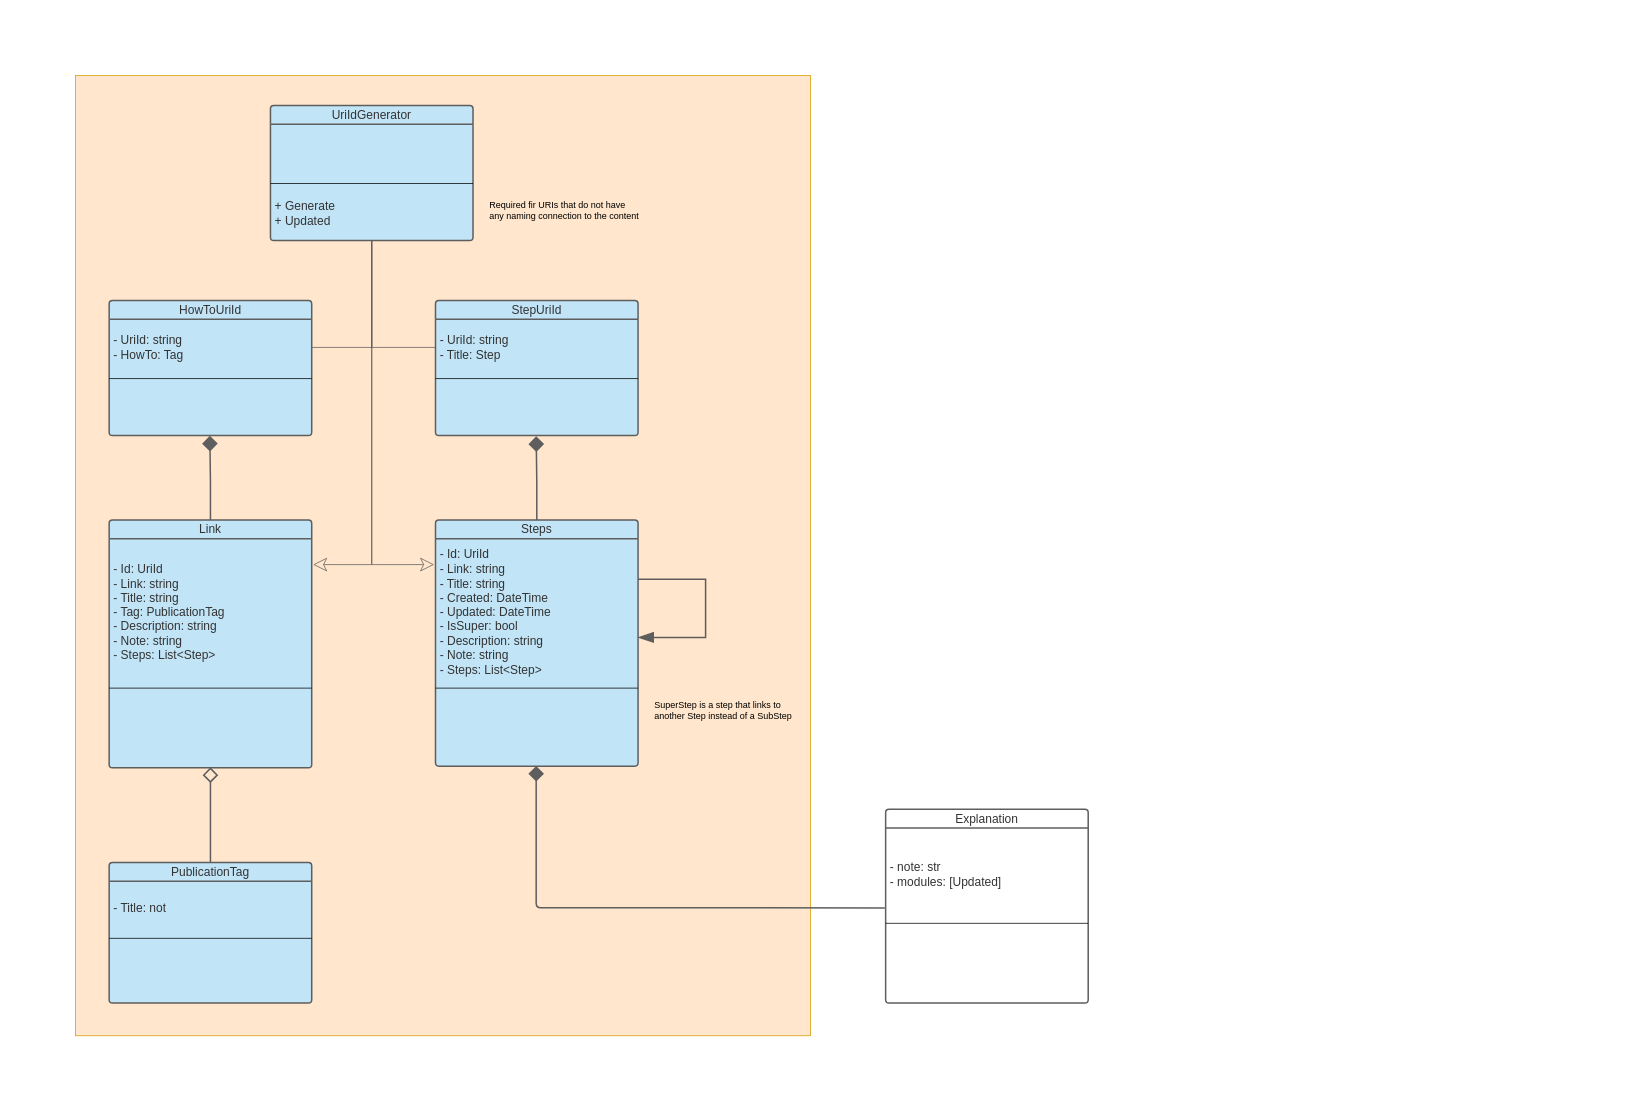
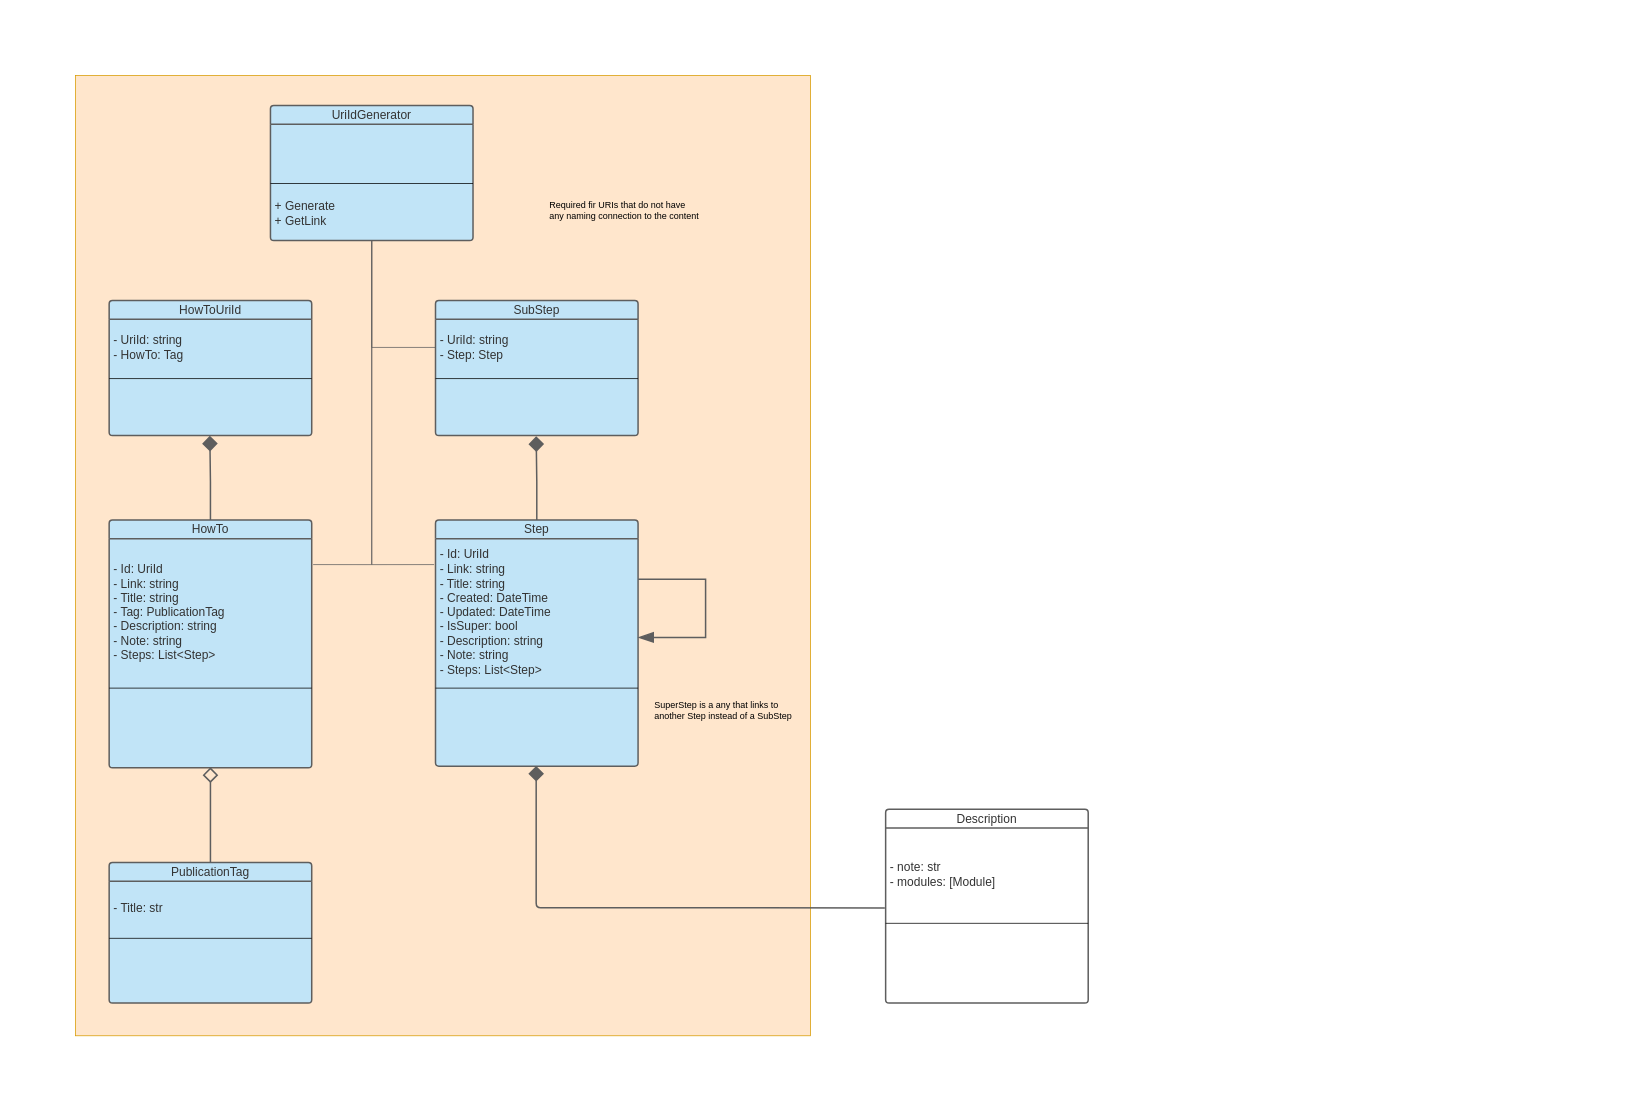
node "Required fir URIs that do not have any naming connection to the content": moved (570, 210) -> (630, 210)
node "+ Generate+ Updated": label "+ Generate+ Updated" -> "+ Generate+ GetLink"
node "StepUriId": label "StepUriId" -> "SubStep"
edge "UriIdGenerator" -- "- UriId: string - HowTo: Tag": removed
node "- UriId: string - Title: Step": label "- UriId: string - Title: Step" -> "- UriId: string - Step: Step"
node "Link": label "Link" -> "HowTo"
node "Steps": label "Steps" -> "Step"
edge "UriIdGenerator" -> "- Id: UriId - Link: string - Title: string - Tag: PublicationTag - Description: string - Note: string - Steps: List<Step>": arrowhead classic -> none
edge "UriIdGenerator" -> "- Id: UriId - Link: string - Title: string - Created: DateTime - Updated: DateTime - IsSuper: bool - Description: string - Note: string - Steps: List<Step>": arrowhead classic -> none
node "SuperStep is a step that links to another Step instead of a SubStep": label "SuperStep is a step that links to another Step instead of a SubStep" -> "SuperStep is a any that links to another Step instead of a SubStep"
node "Explanation": label "Explanation" -> "Description"
node "- note: str - modules: [Updated]": label "- note: str - modules: [Updated]" -> "- note: str - modules: [Module]"
node "- Title: not": label "- Title: not" -> "- Title: str"
